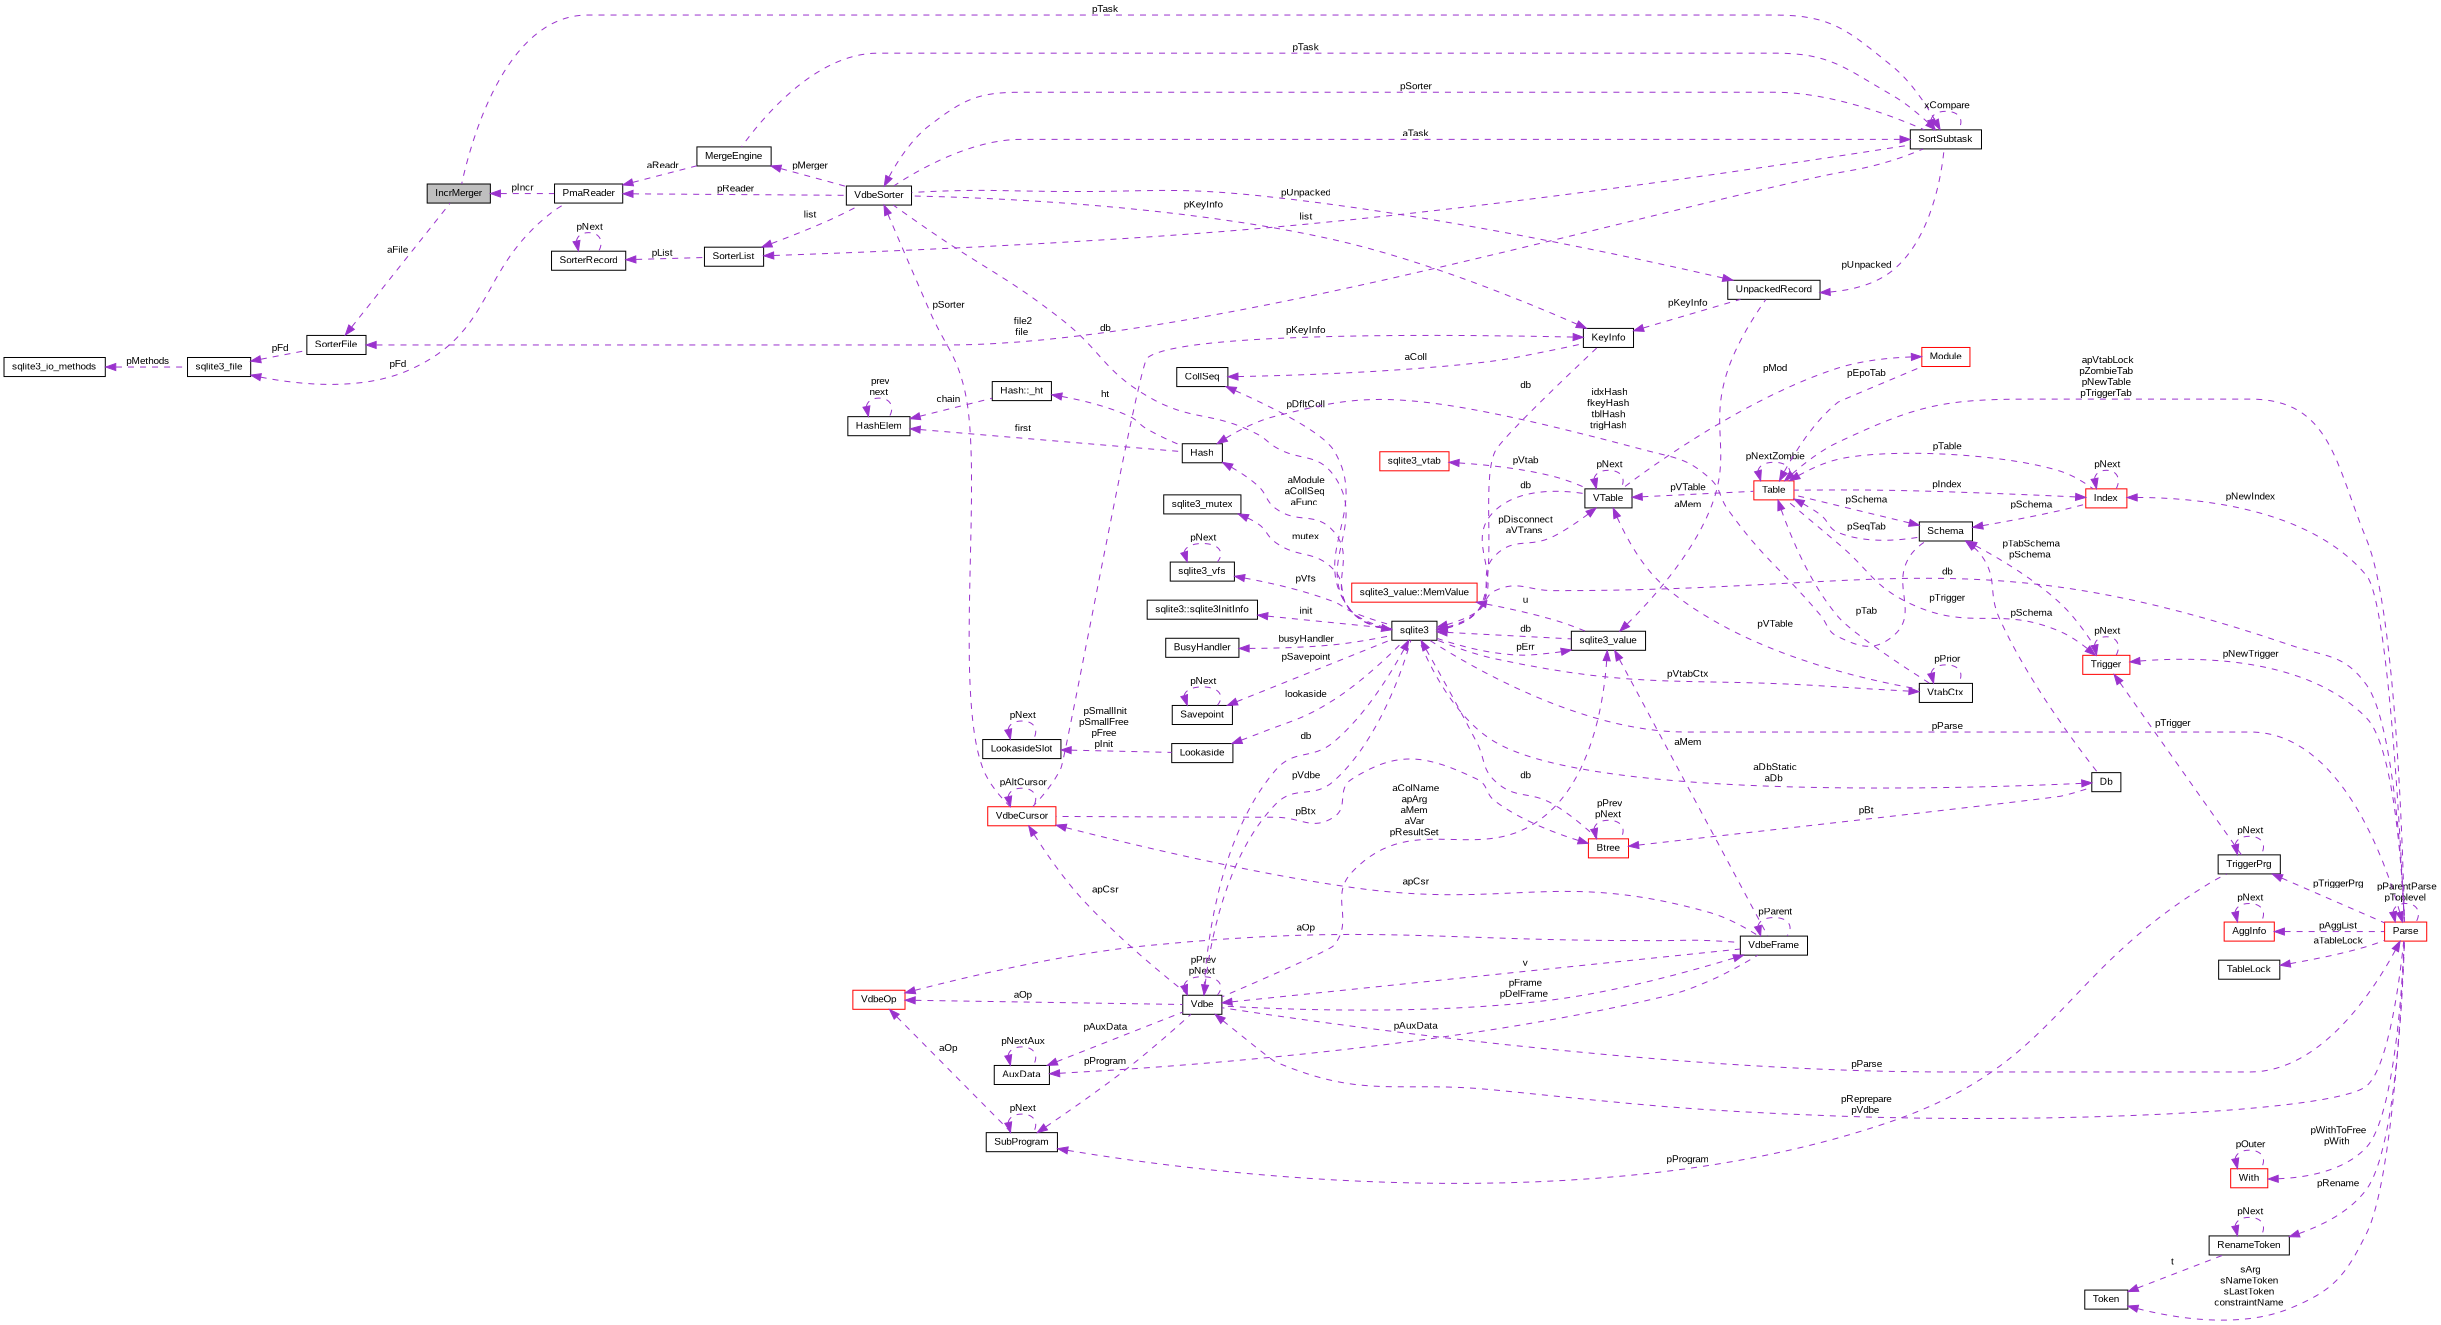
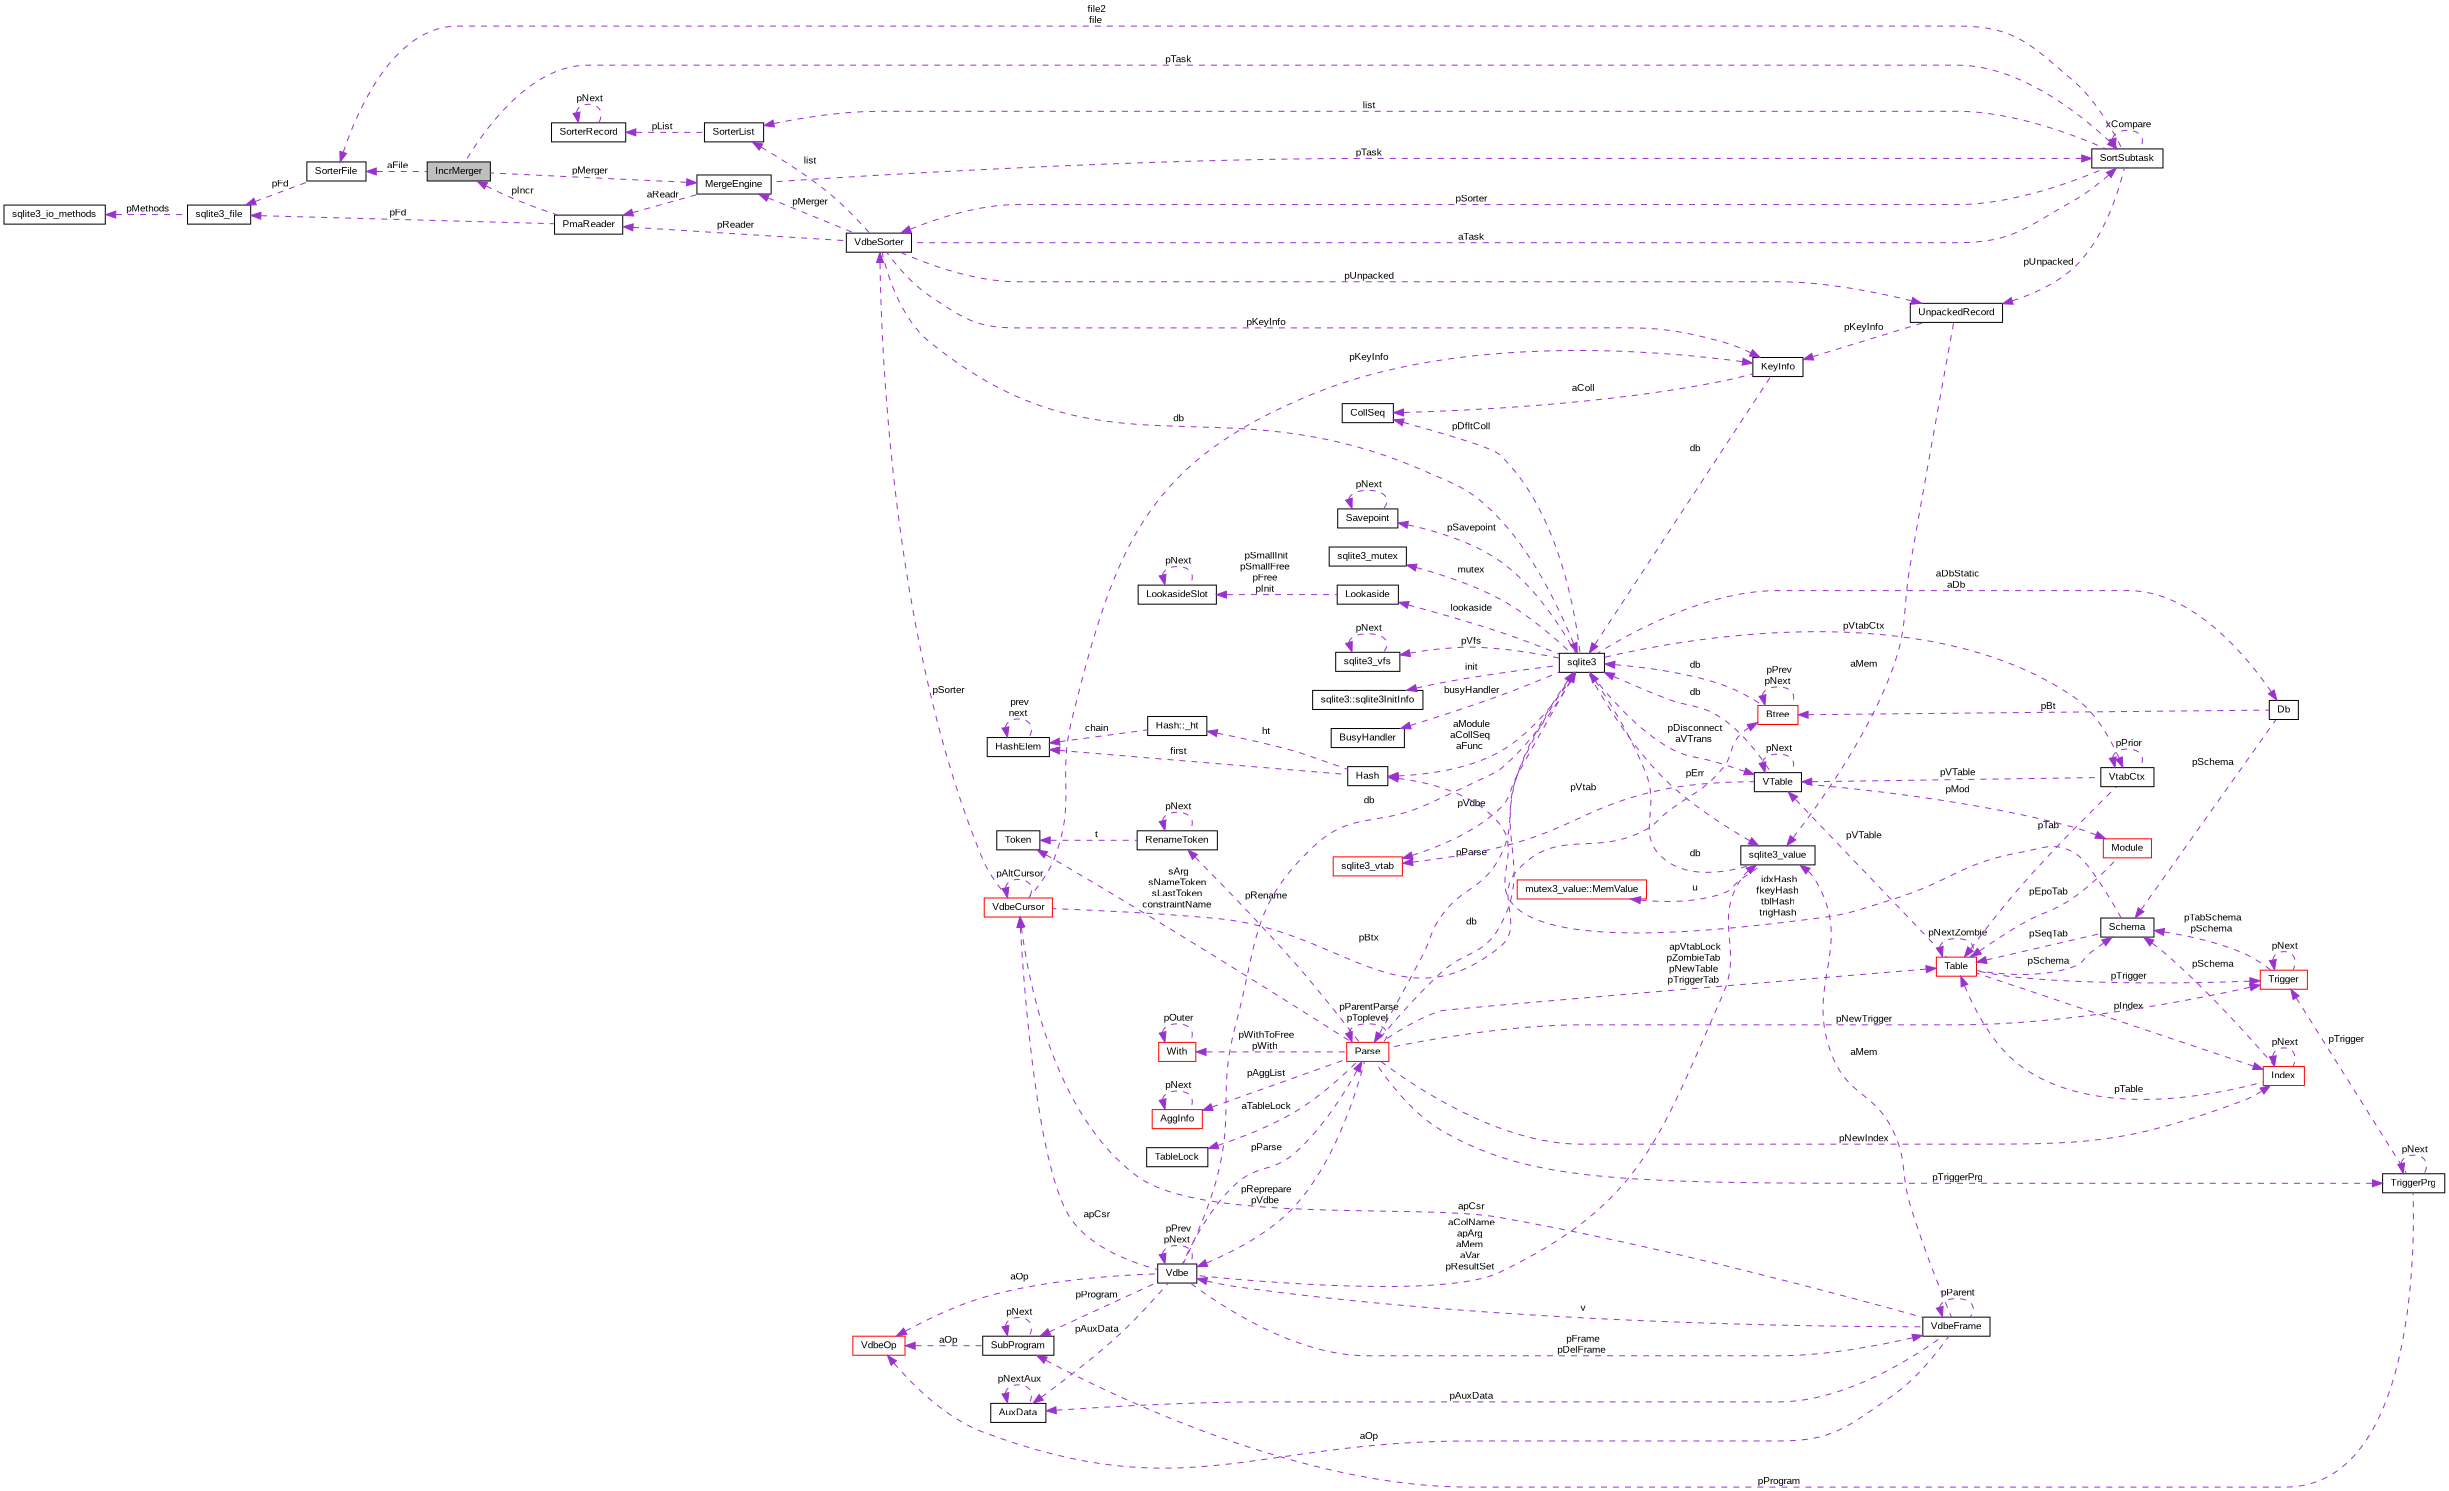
edge "IncrMerger" -> "MergeEngine": added, label "pMerger"
node "sqlite3_value::MemValue": label "sqlite3_value::MemValue" -> "mutex3_value::MemValue"
edge "sqlite3" -> "Vdbe": now "sqlite3" -> "sqlite3_vtab"
